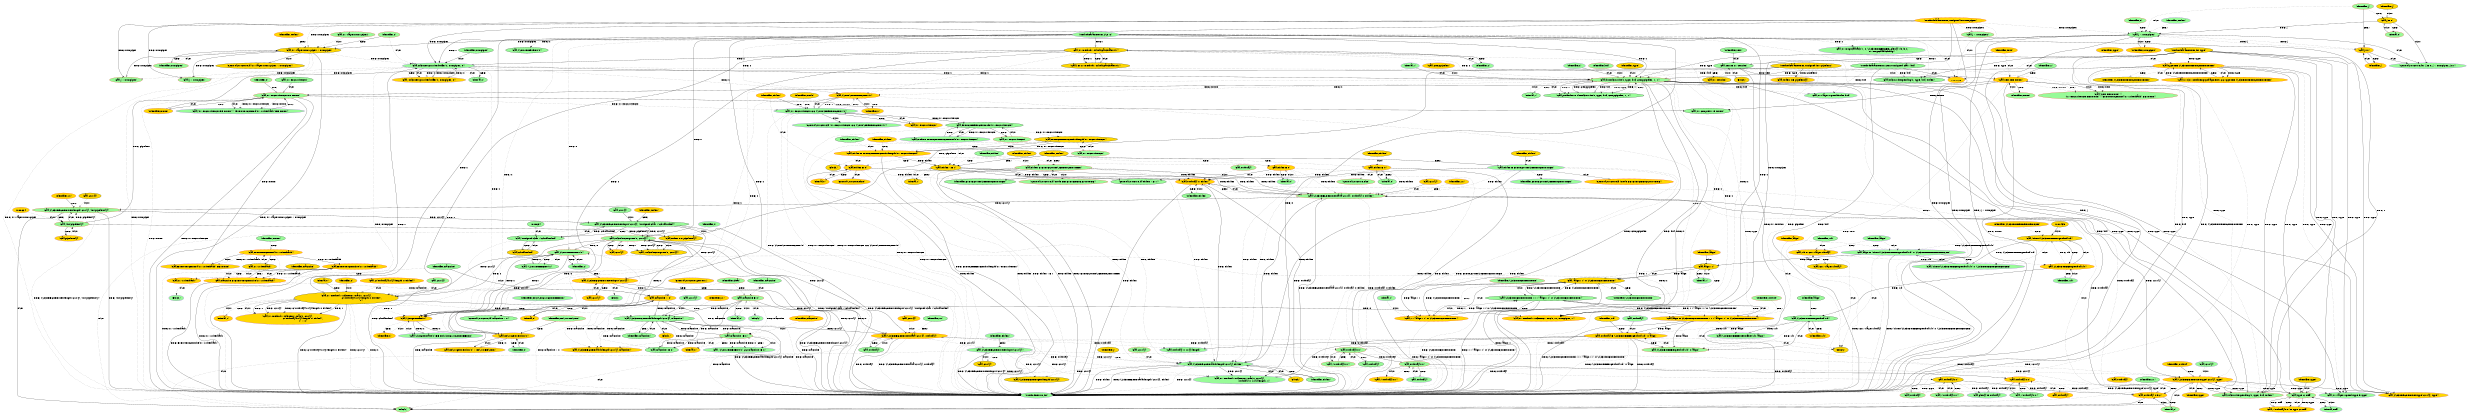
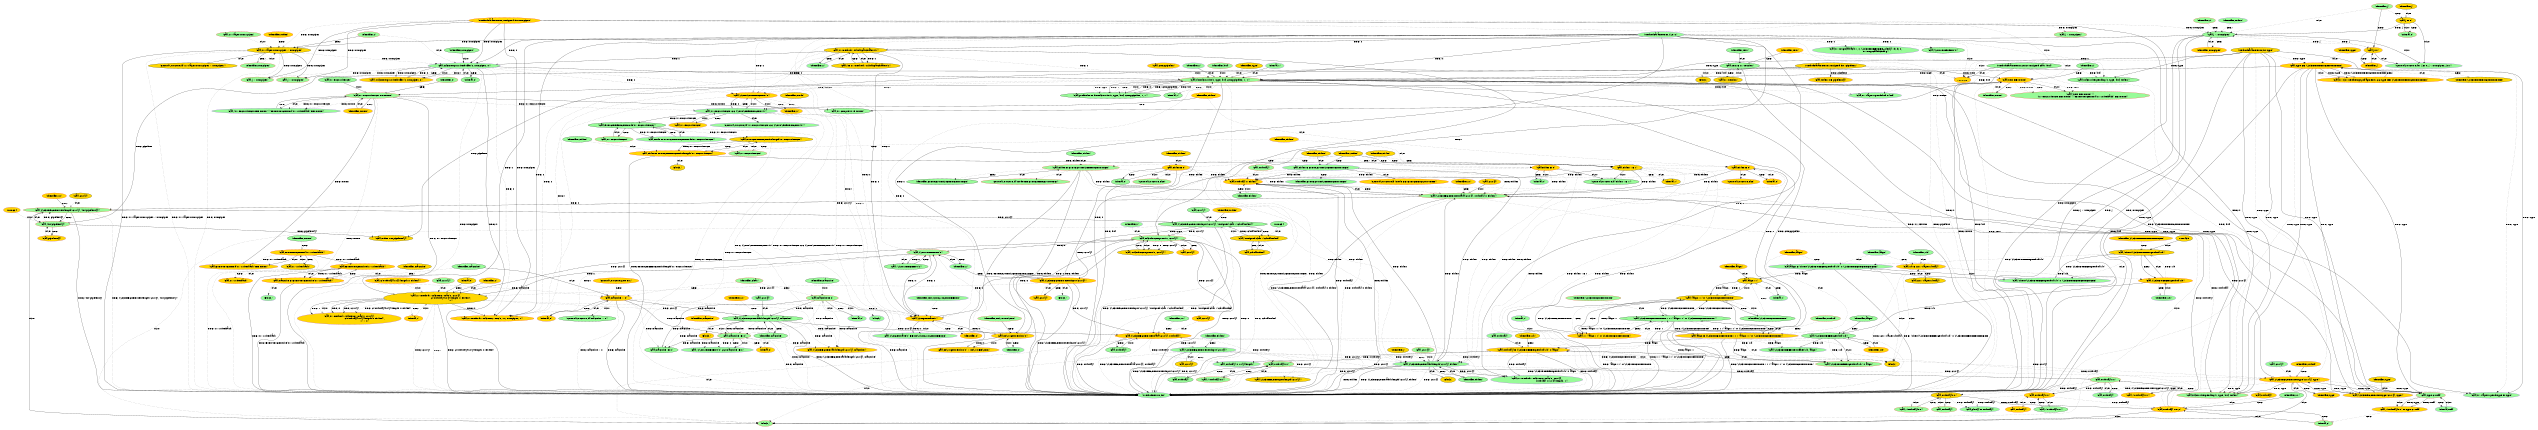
node "(Call,(unsigned char *)&buf[totlen])": fillcolor palegreen -> gold
node "(ControlStructure,goto err;)": color purple -> red
edge "(Call,*(outbuf[j]++) = type & 0xff)" -> "(Call,type & 0xff)": now "(Call,*(outbuf[j]++) = type & 0xff)" -> "(Literal,2)"
